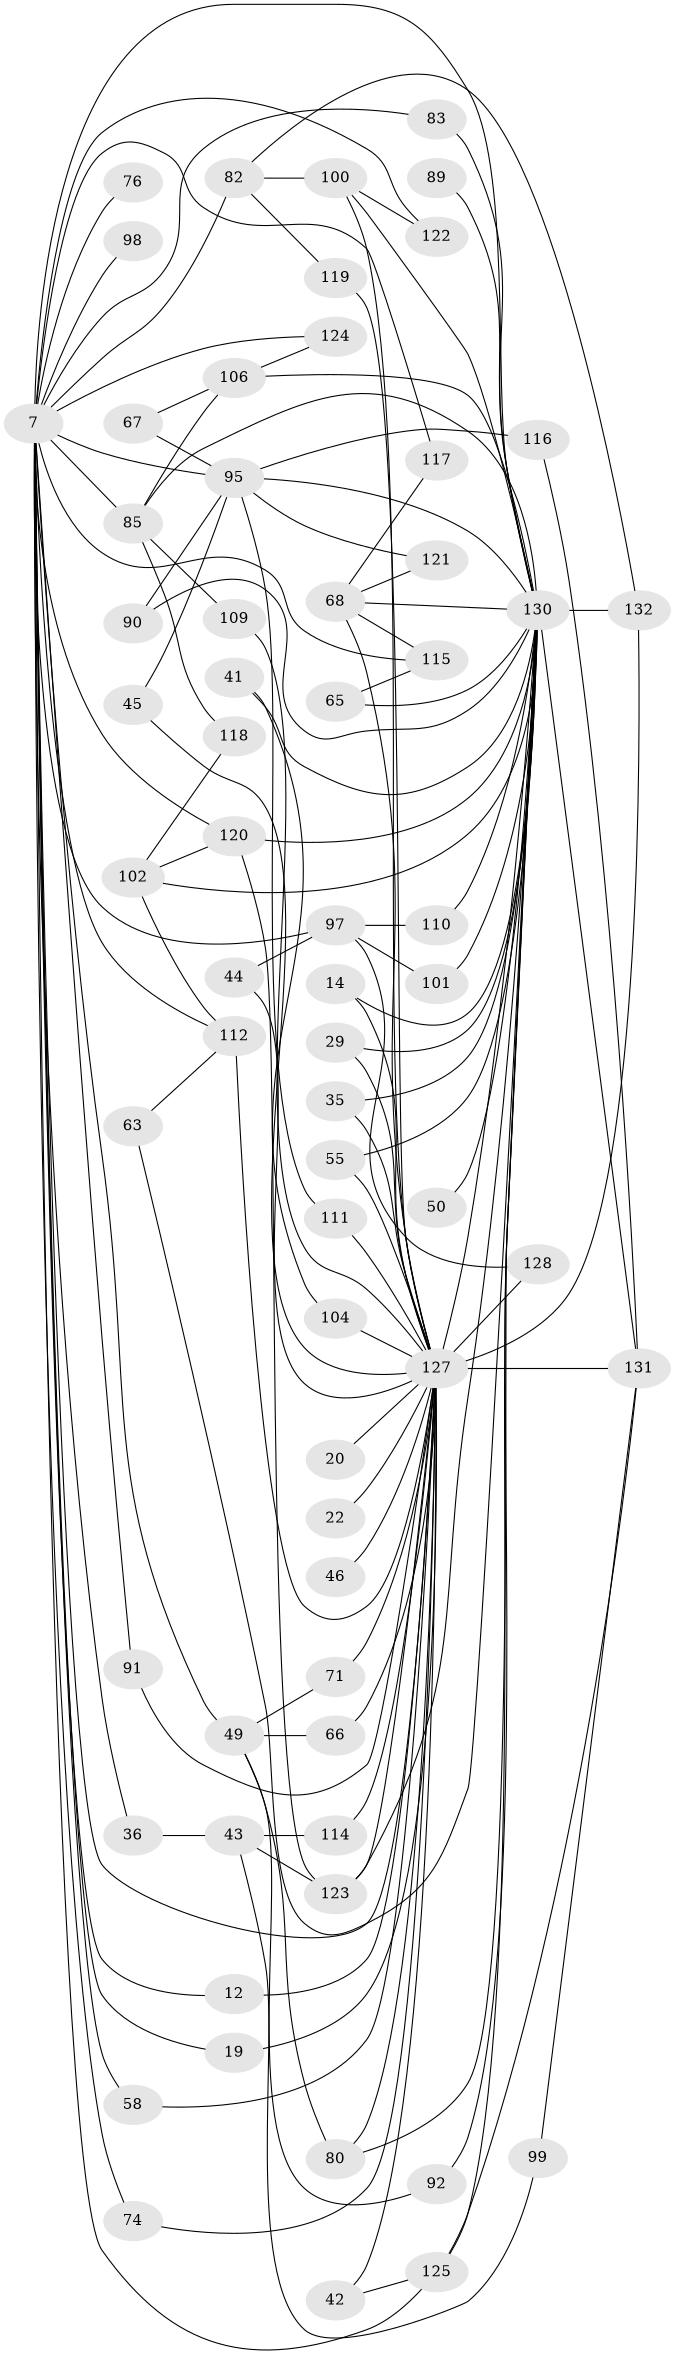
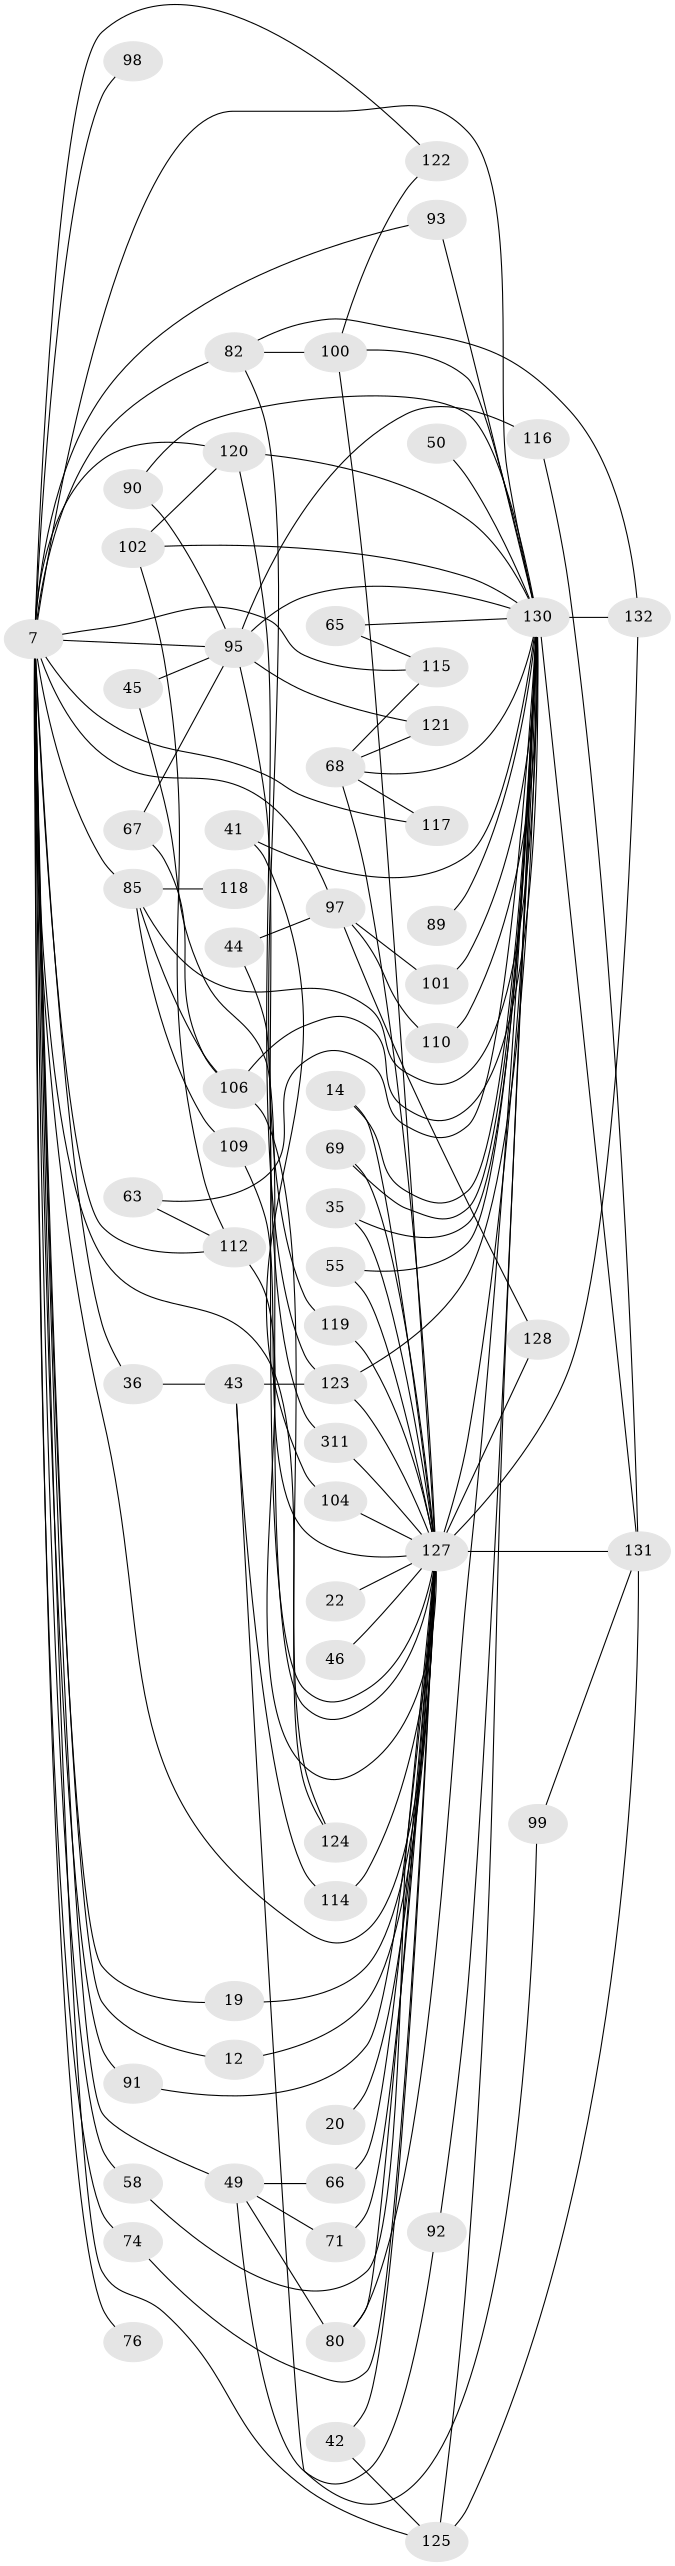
node "83": label "83" -> "93"
edge "118" -- "102": removed
node "29": label "29" -> "69"
node "111": label "111" -> "311"
